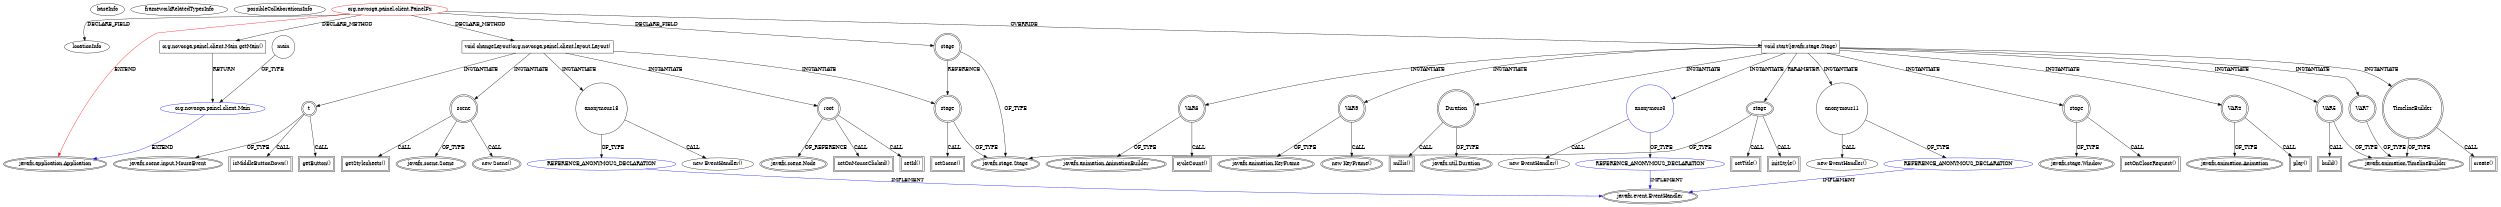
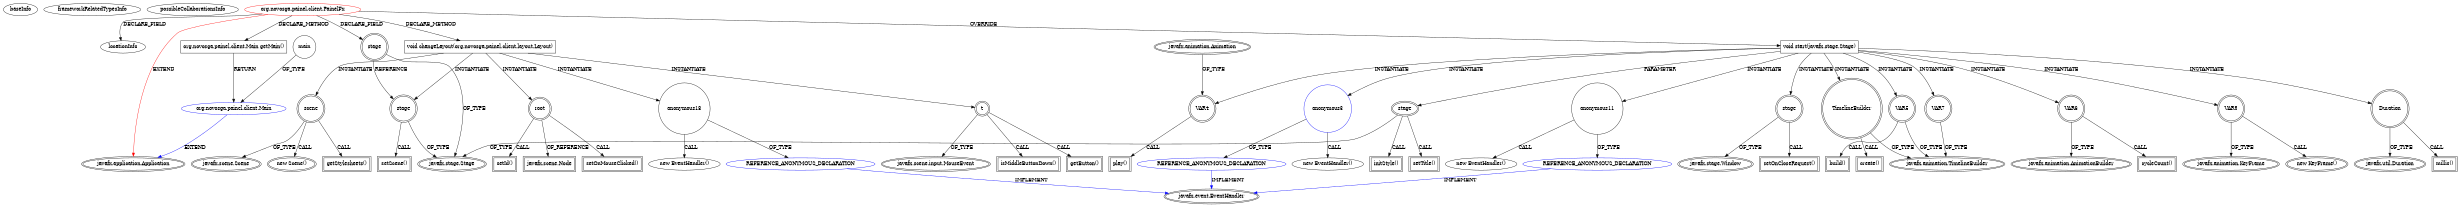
edge "VAR4" -> "javafx.animation.Animation": reversed
node "javafx.scene.Node": shape ellipse -> box
